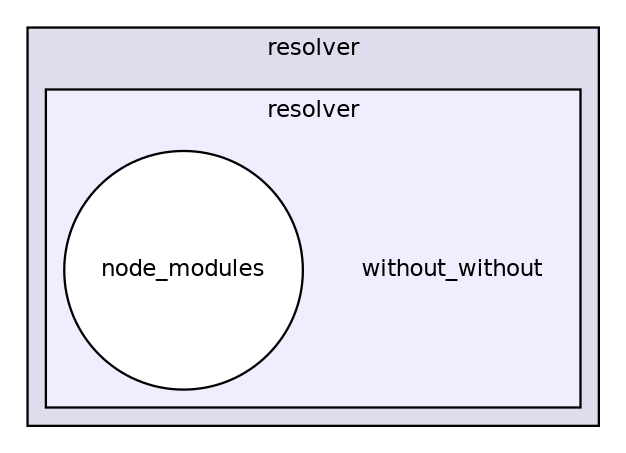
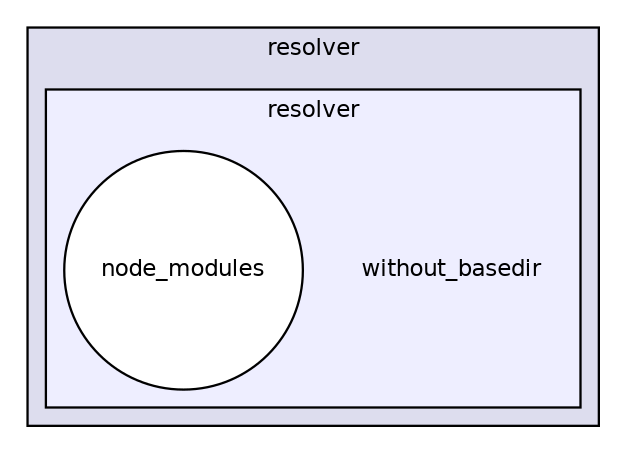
node "without_without": label "without_without" -> "without_basedir"
